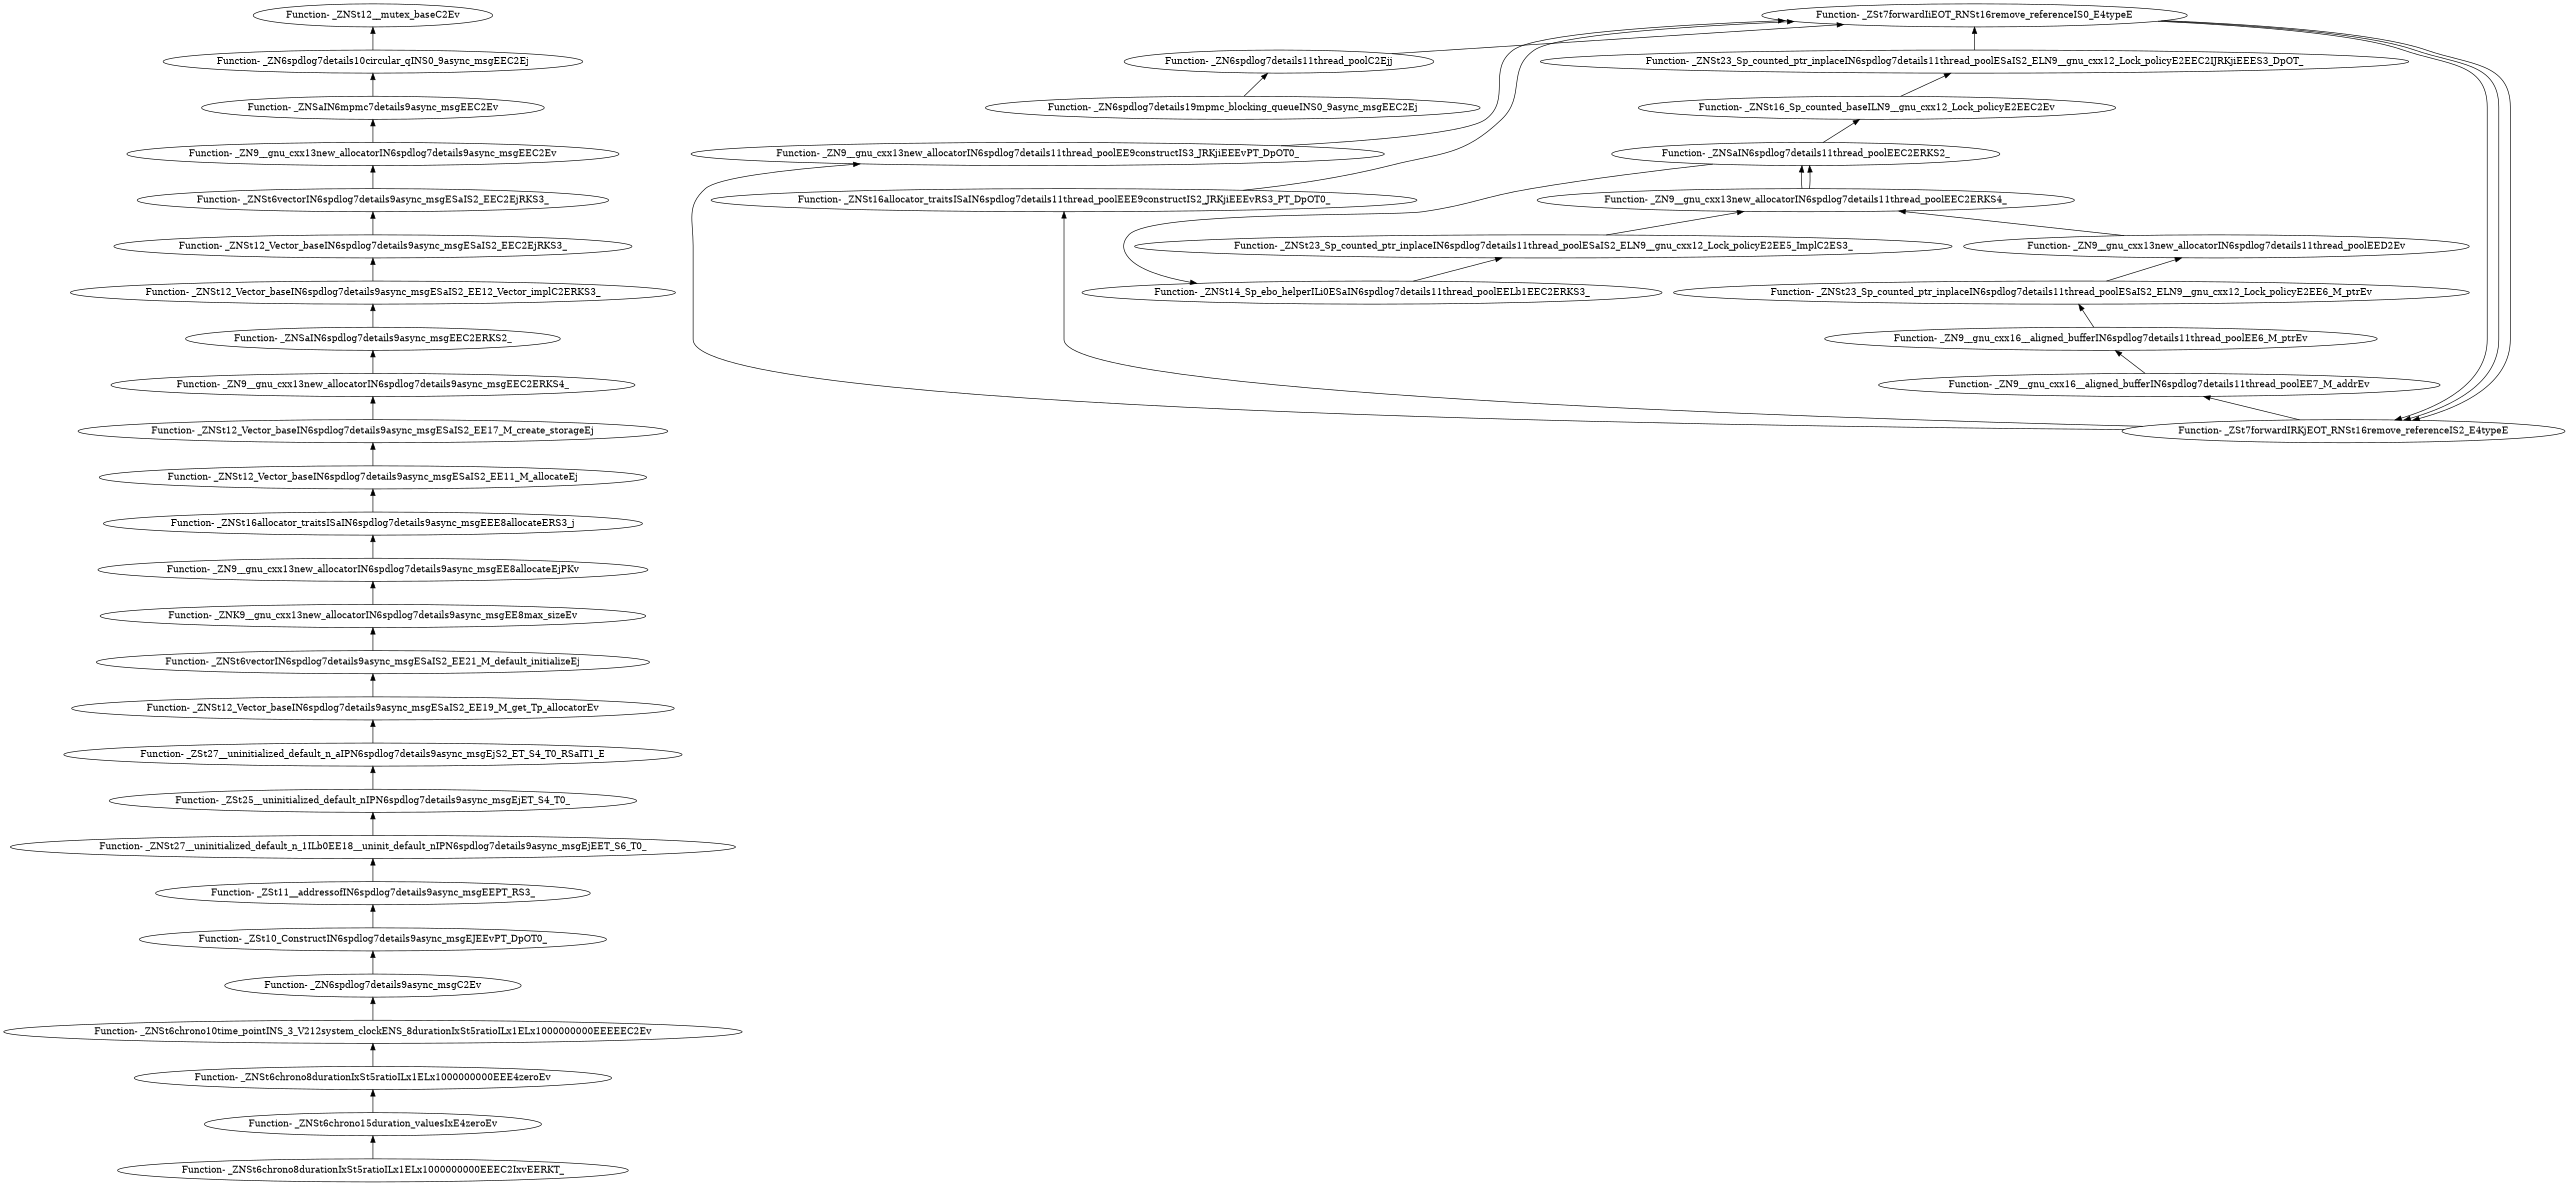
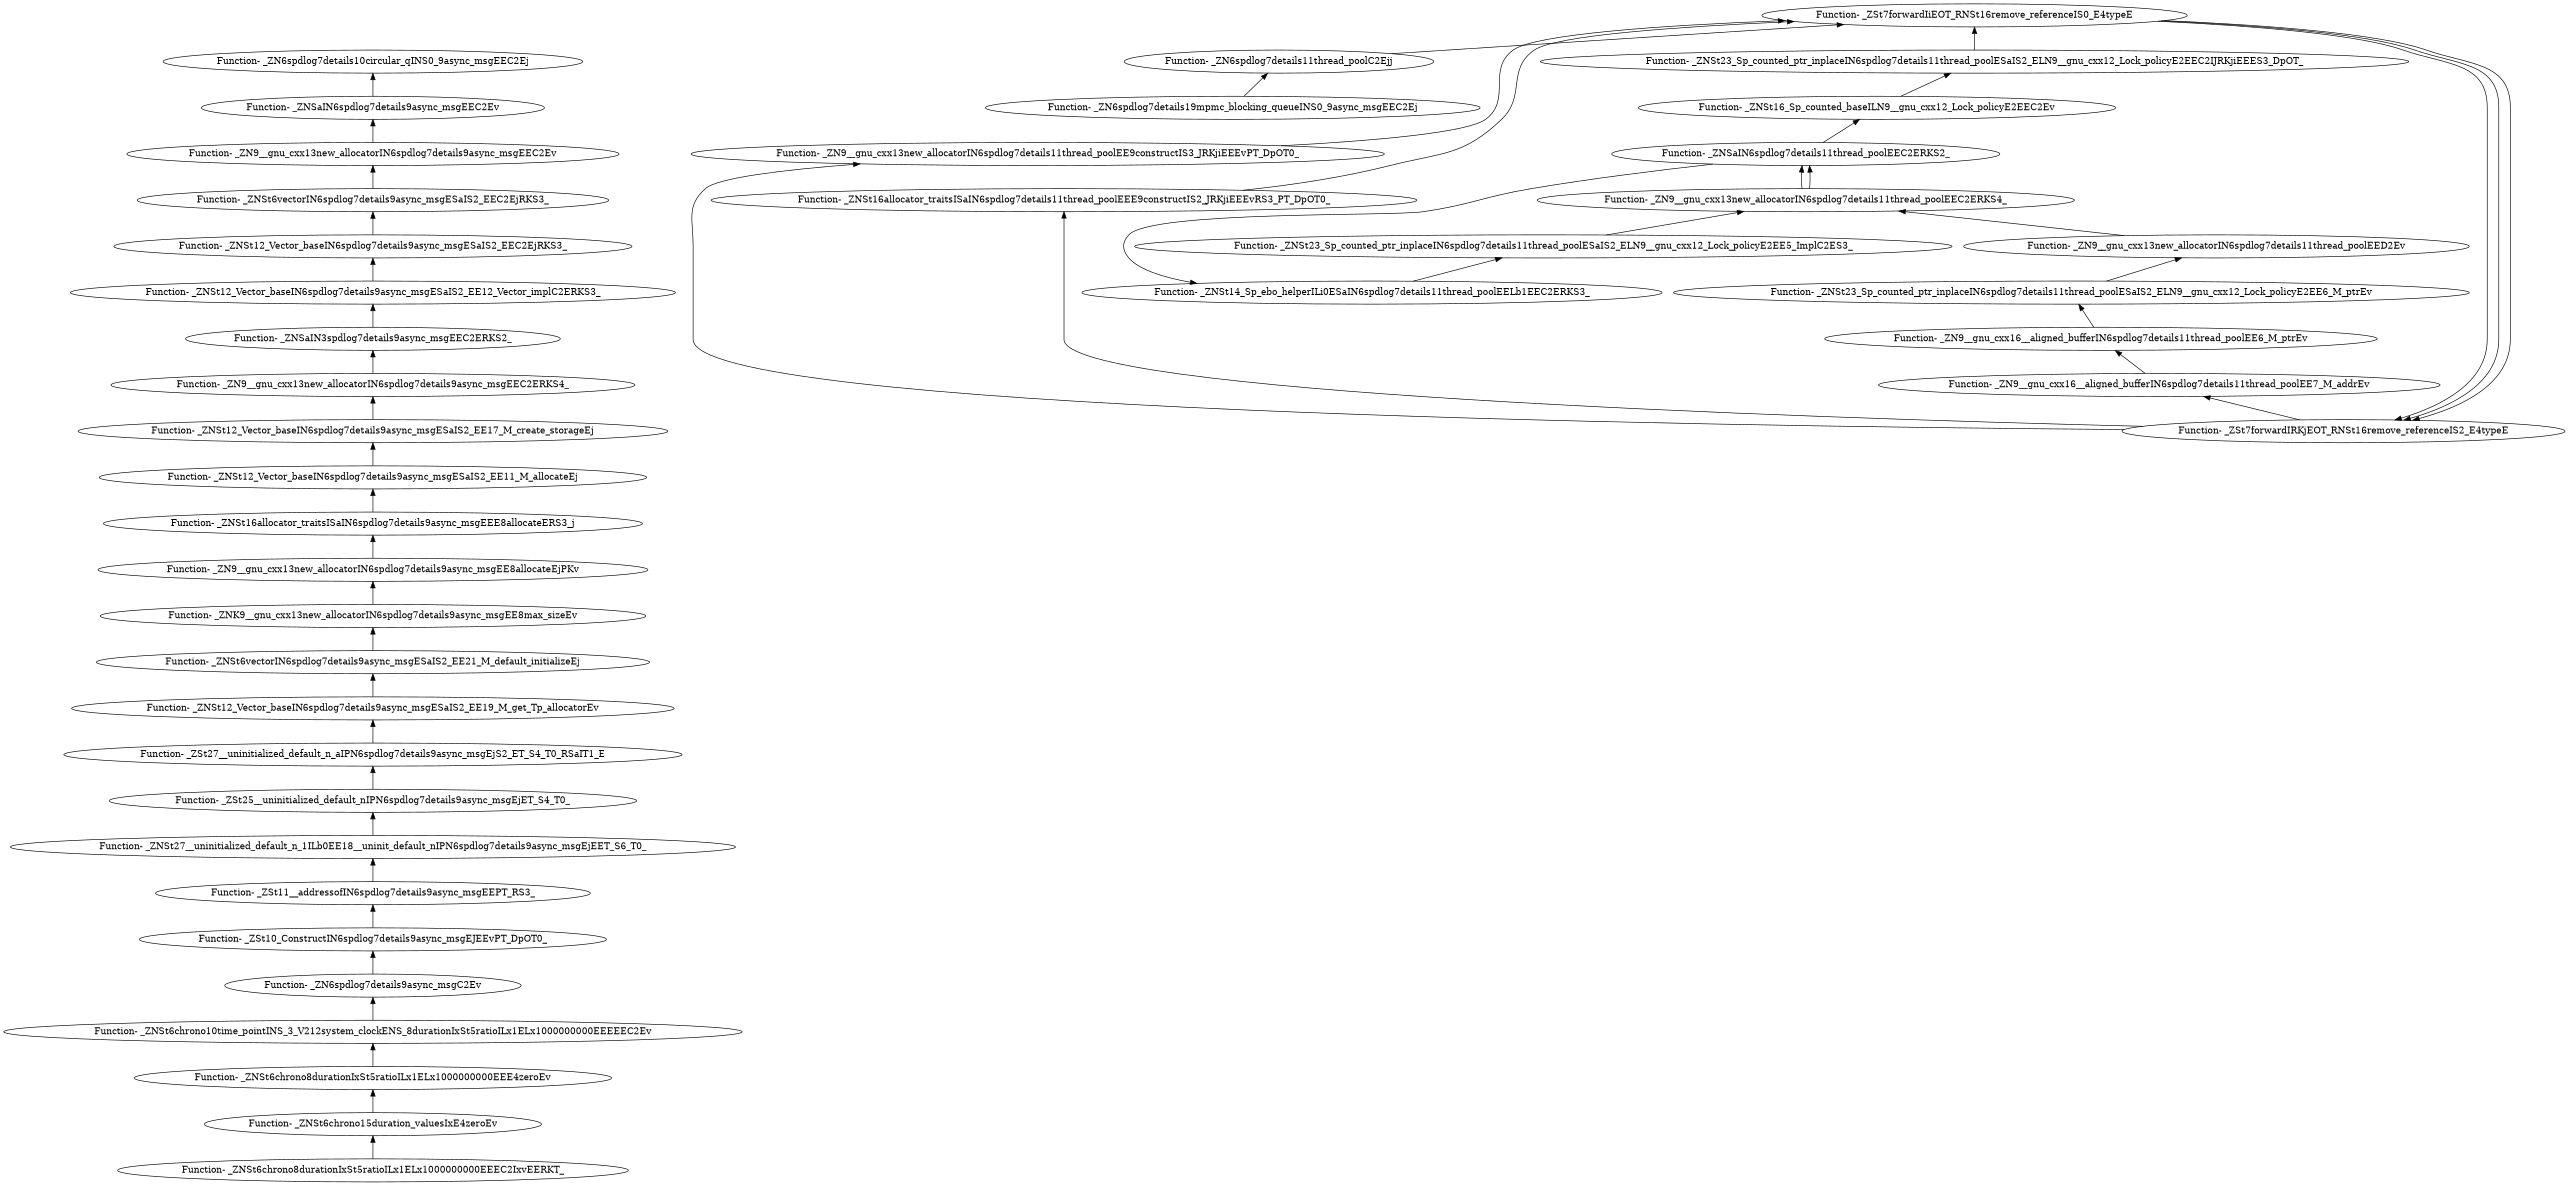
node "Function- _ZNSt12__mutex_baseC2Ev": removed
node "Function- _ZNSaIN6mpmc7details9async_msgEEC2Ev": label "Function- _ZNSaIN6mpmc7details9async_msgEEC2Ev" -> "Function- _ZNSaIN6spdlog7details9async_msgEEC2Ev"
node "Function- _ZNSaIN6spdlog7details9async_msgEEC2ERKS2_": label "Function- _ZNSaIN6spdlog7details9async_msgEEC2ERKS2_" -> "Function- _ZNSaIN3spdlog7details9async_msgEEC2ERKS2_"
